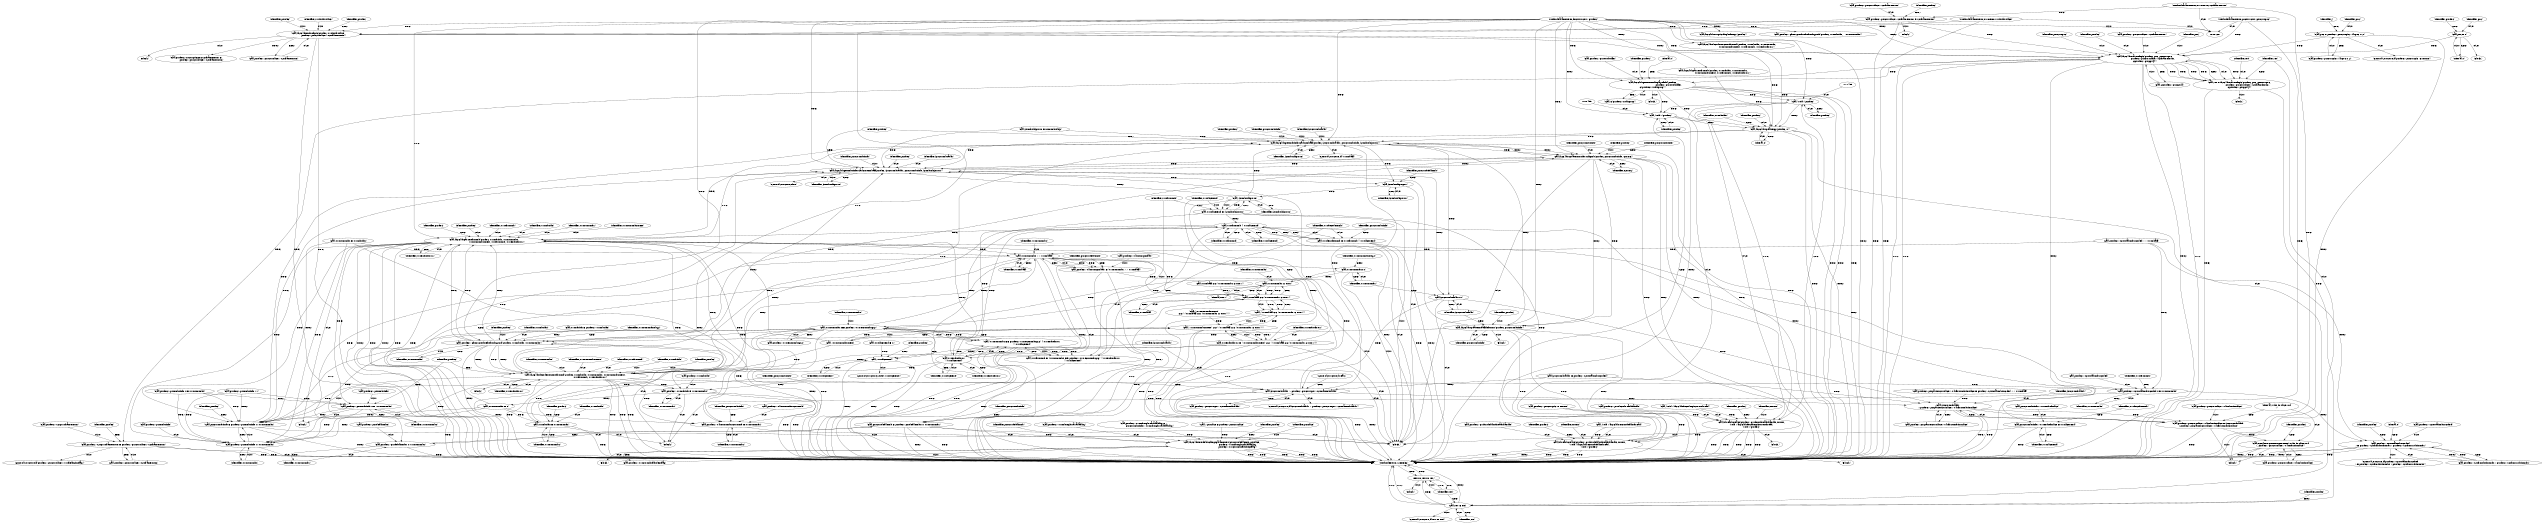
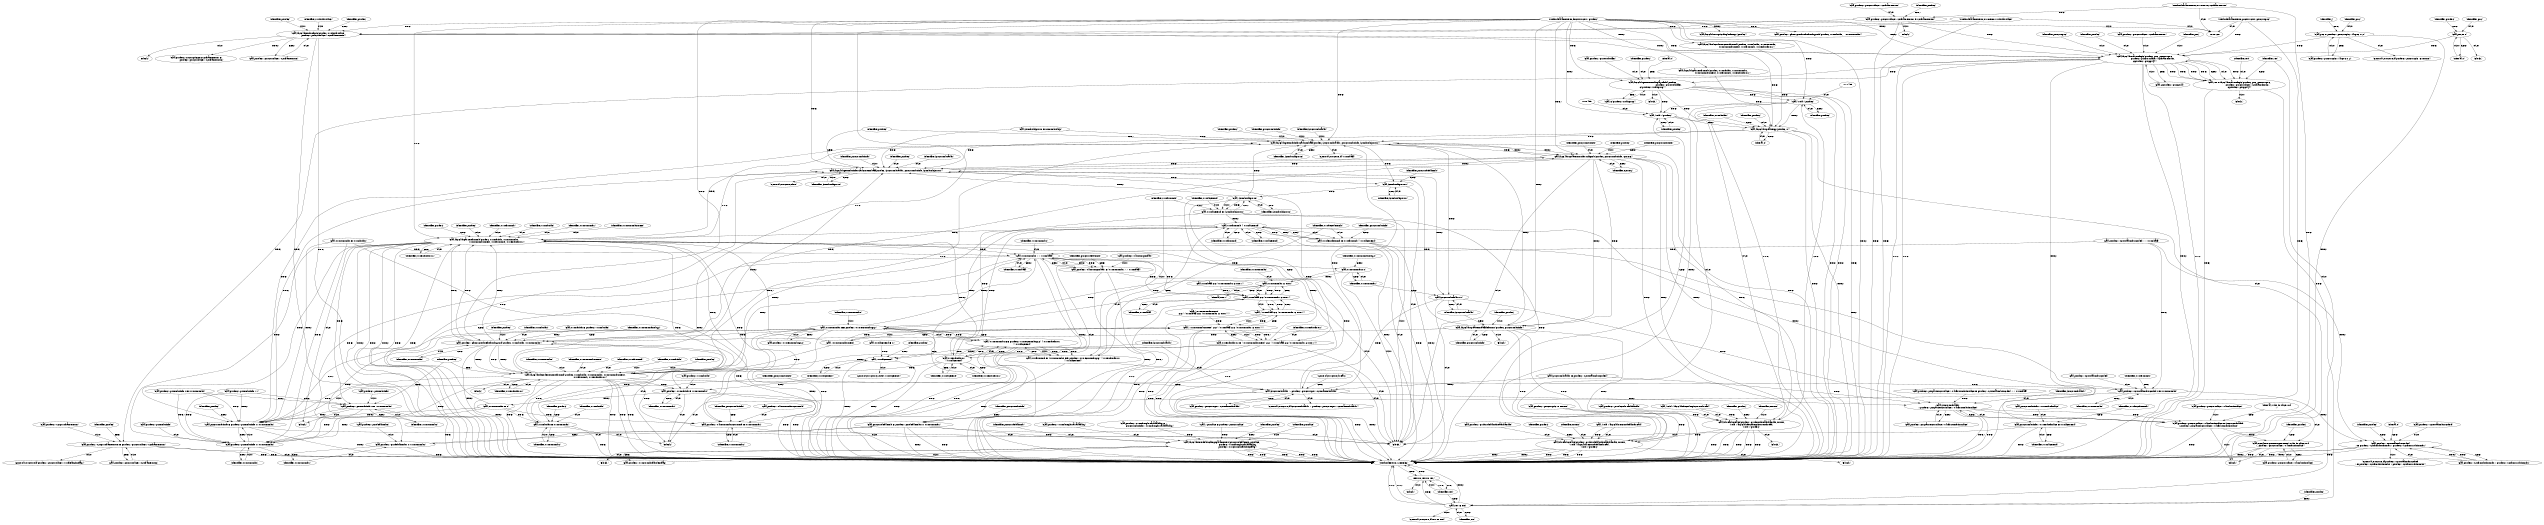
node "(Call,i2_mb_skip_sps--)": label "(Call,i2_mb_skip_sps--)" -> "(Call,i2_mb_skip_run--)"
edge "(Call,u1_num_mbs == ps_dec->u1_recon_mb_grp)" -> "(Call,ps_cur_mb_info = ps_dec->ps_nmb_info + u1_num_mbs)": label "DDG: " -> "CFG: "
